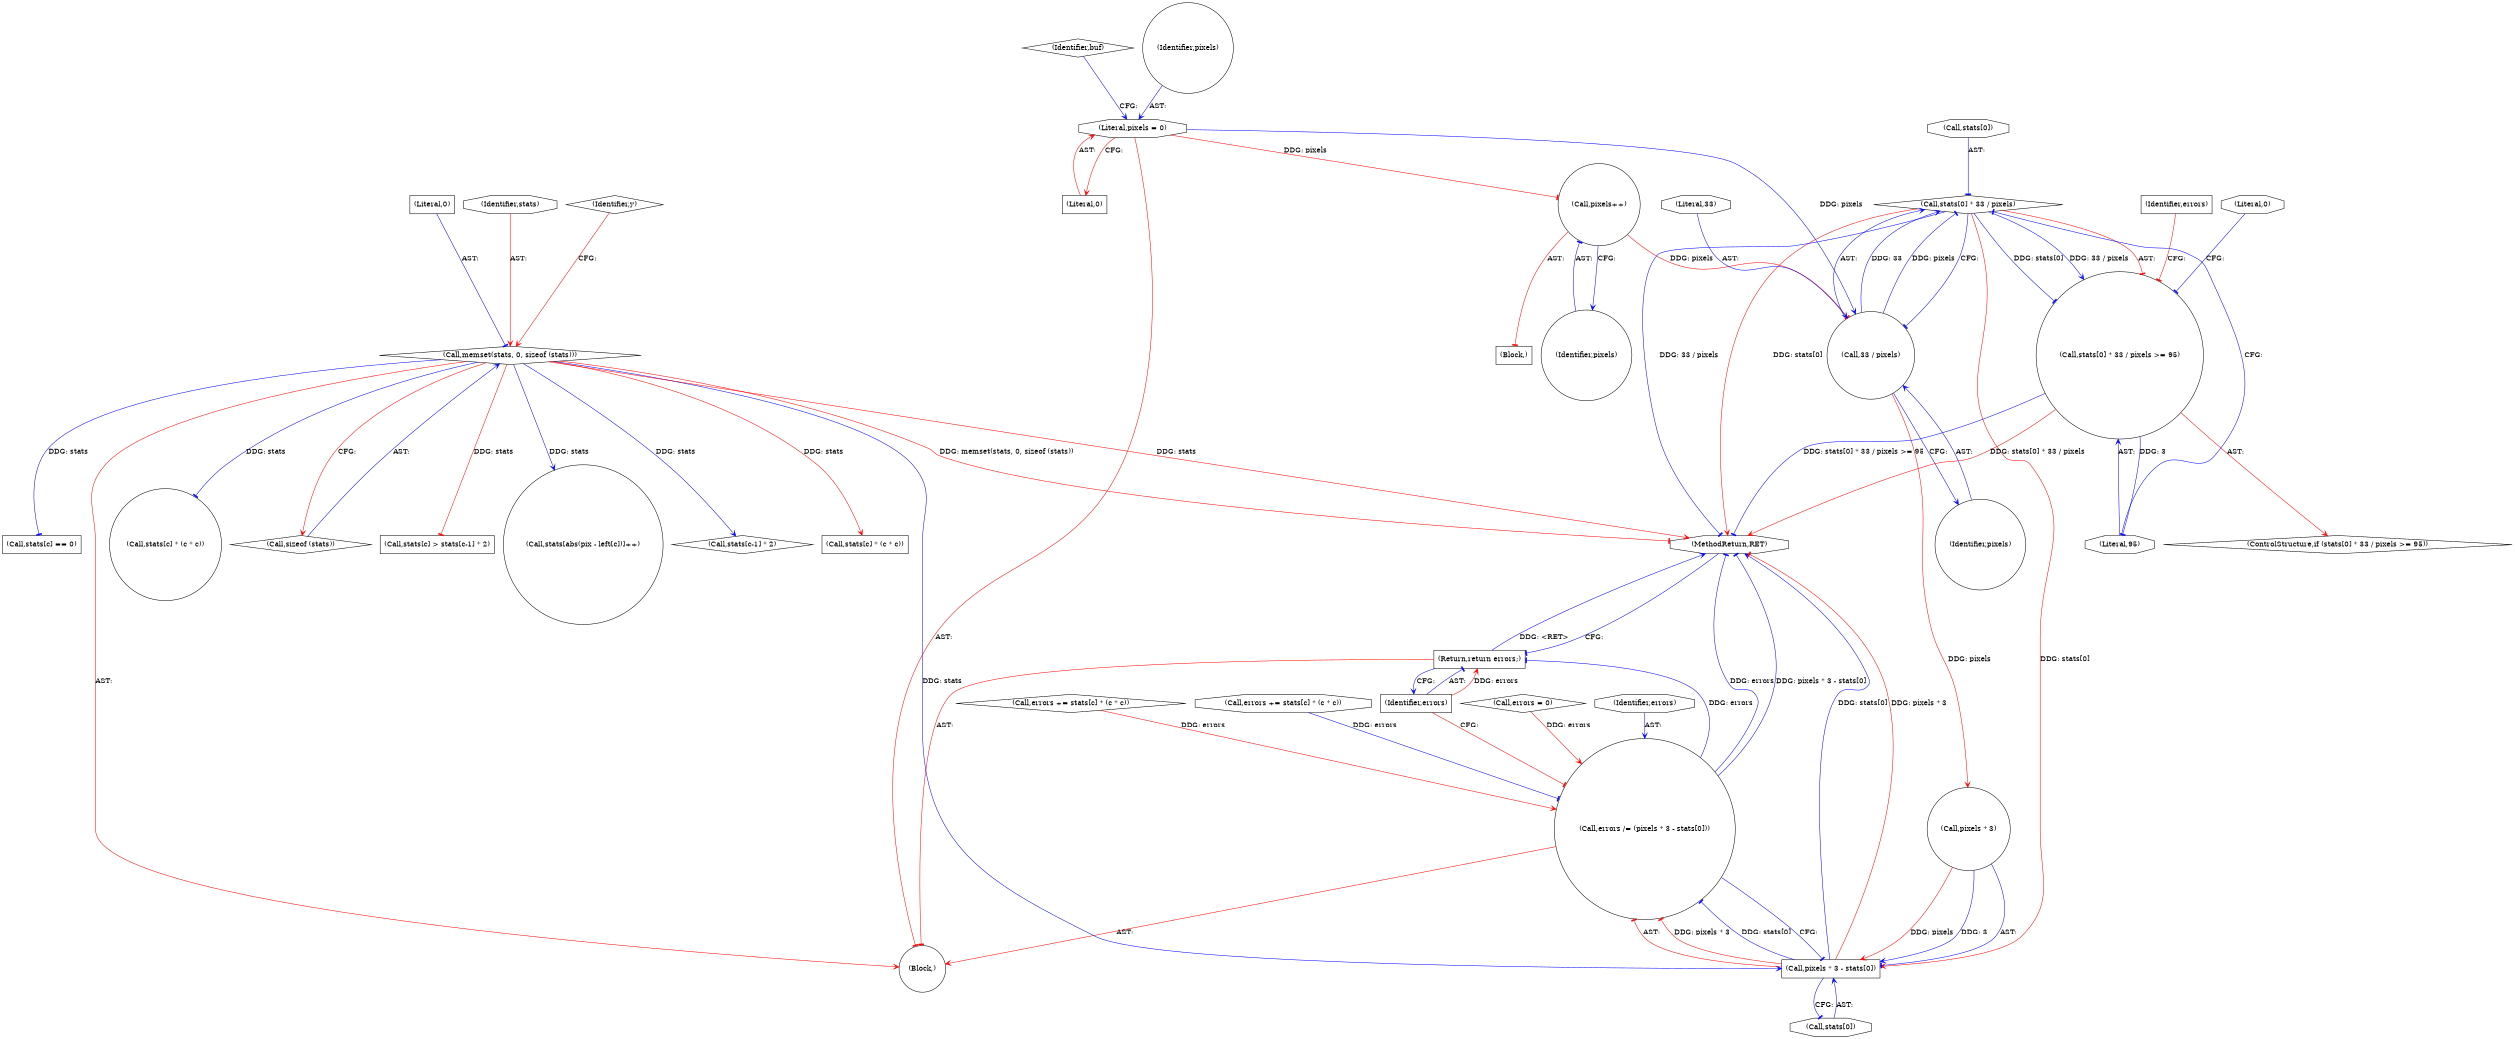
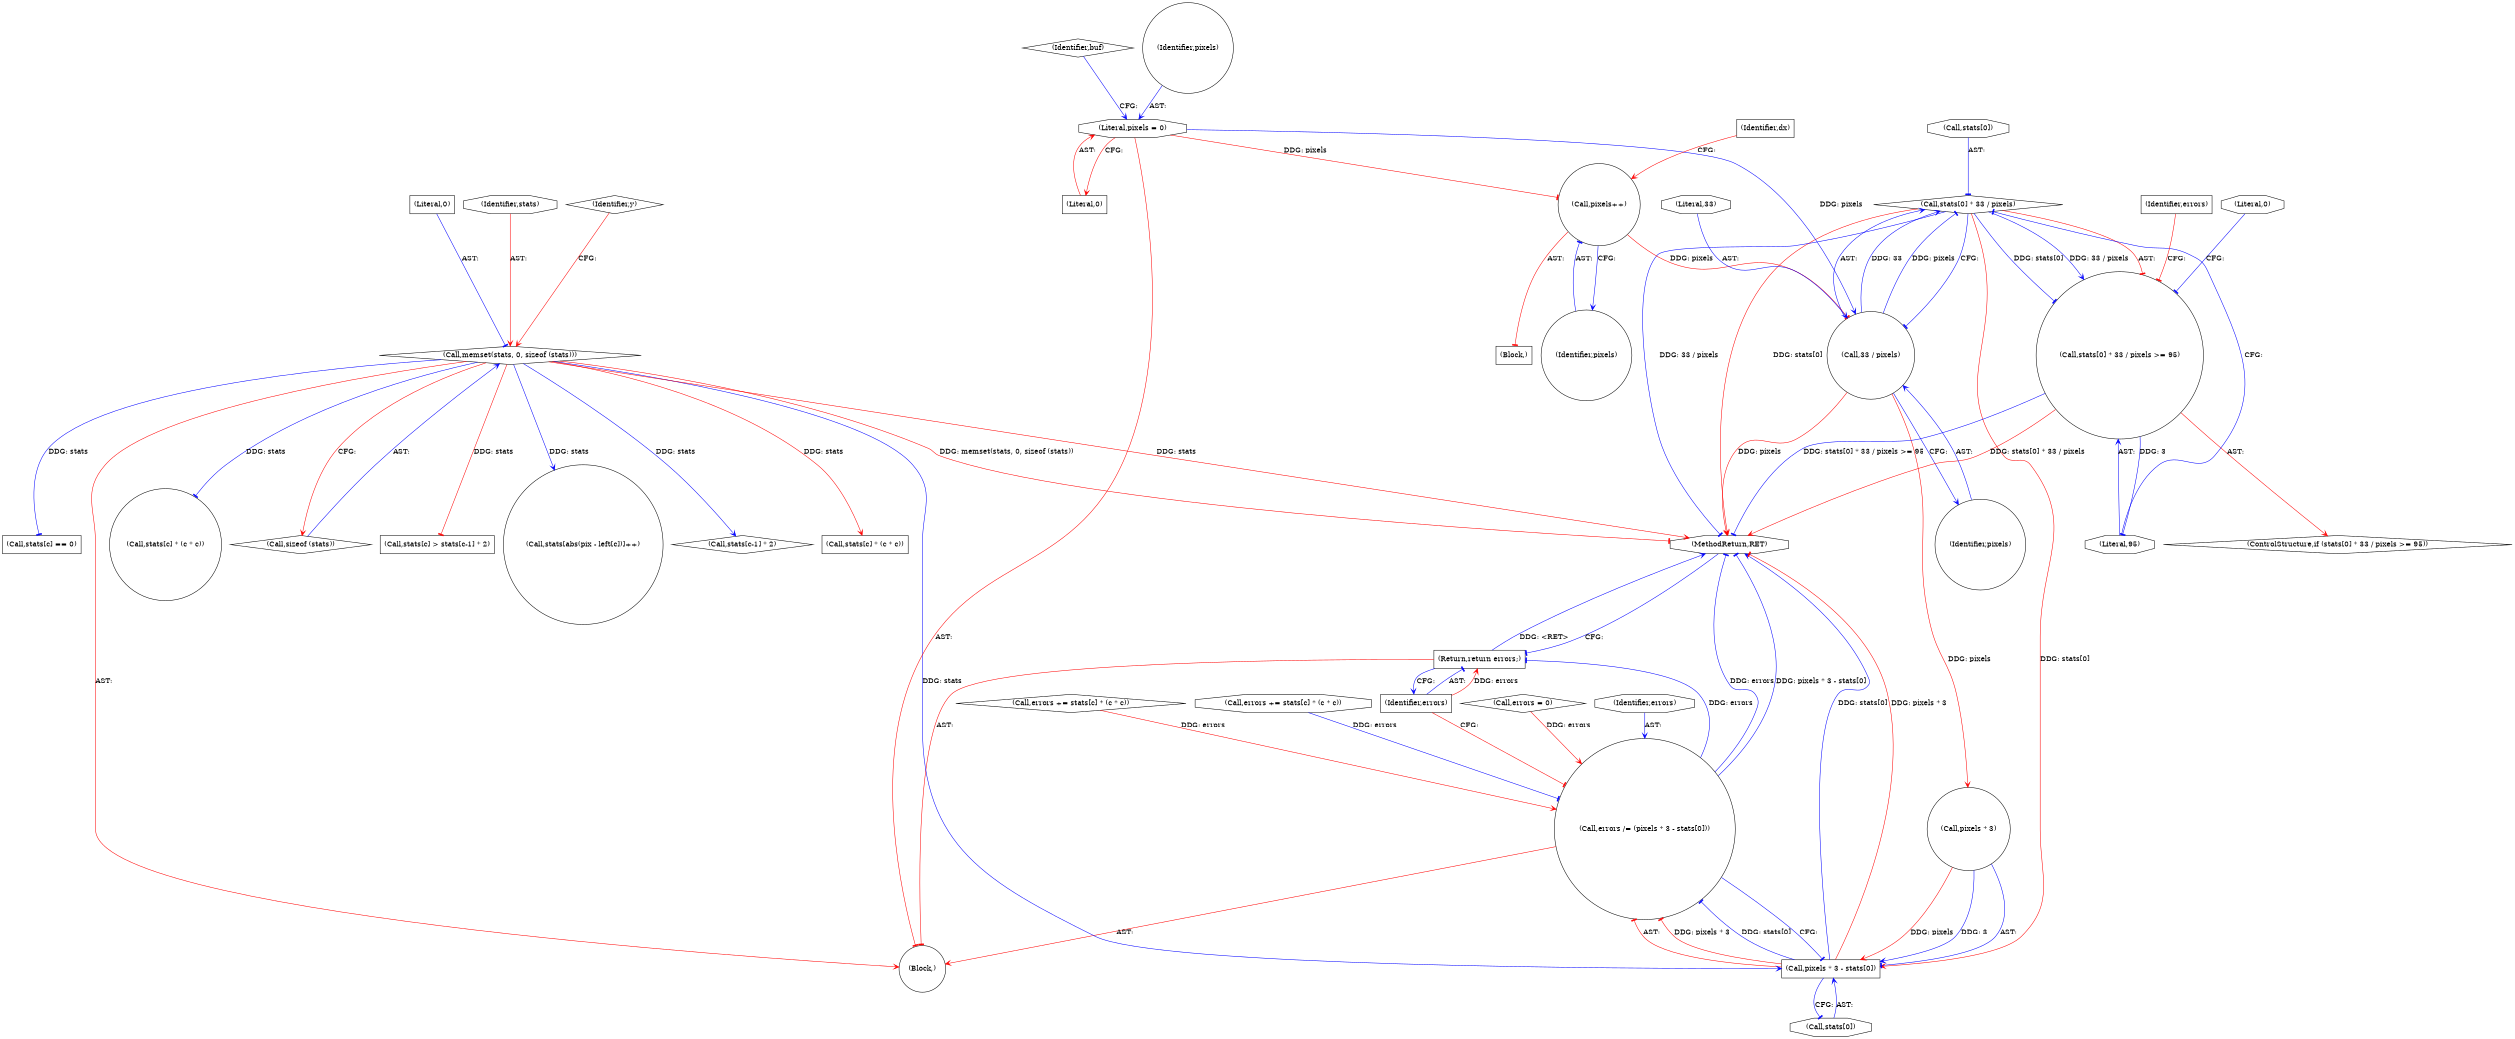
node "(Identifier,dx)": added
edge "(Call,33 / pixels)" -> "(MethodReturn,RET)": added, label "DDG: pixels"
